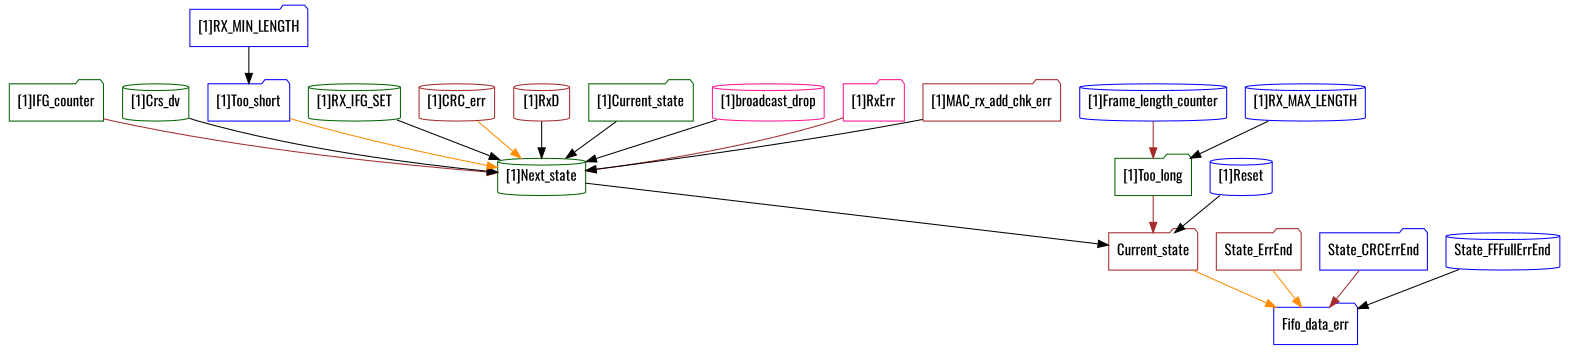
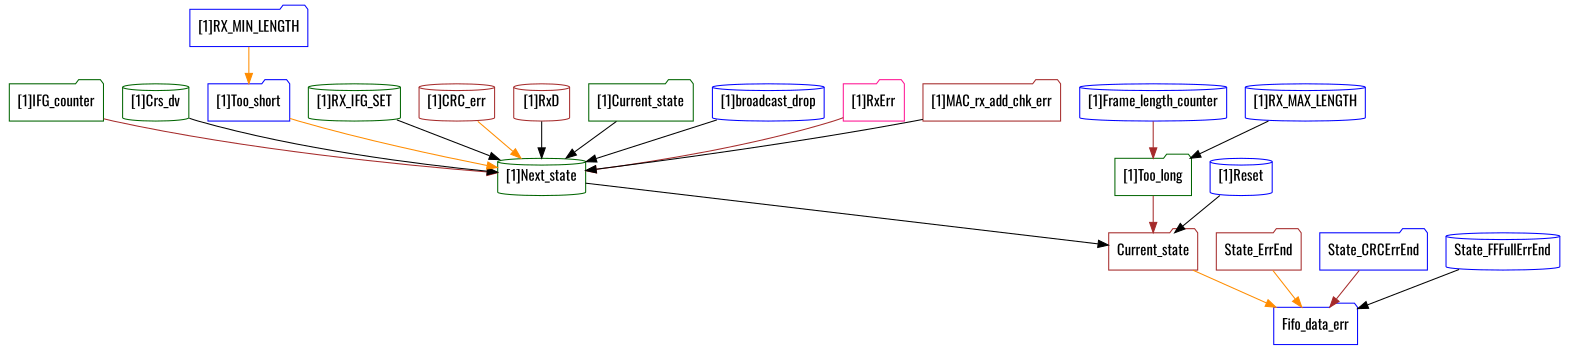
edge "[1]RX_MIN_LENGTH" -> "[1]Too_short": color black -> darkorange
node "[1]broadcast_drop": color deeppink -> blue
